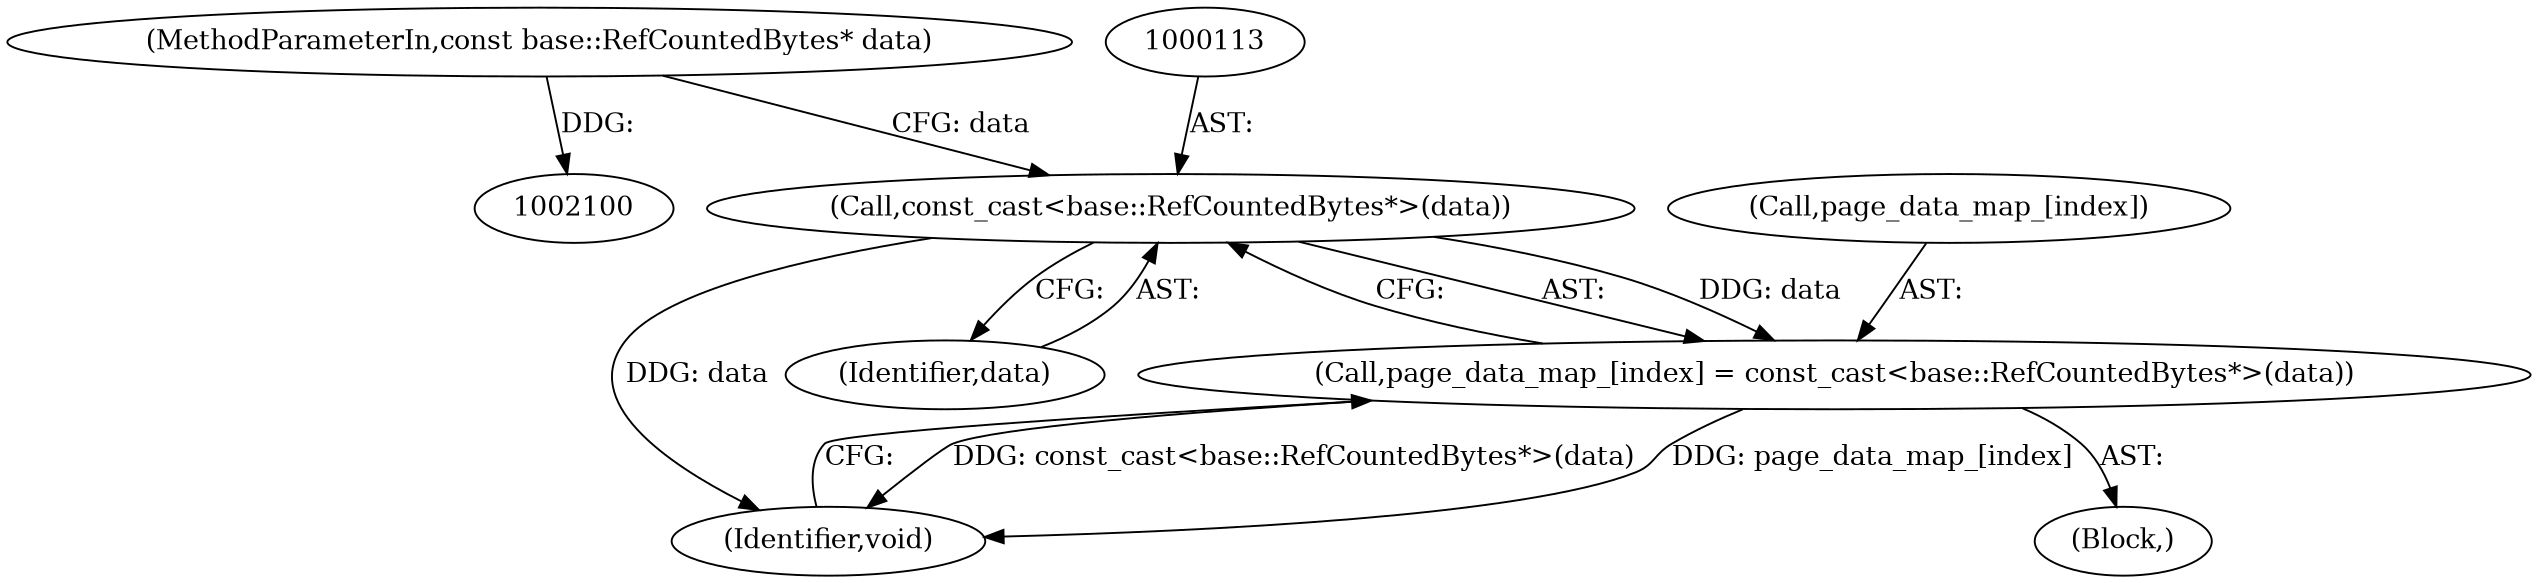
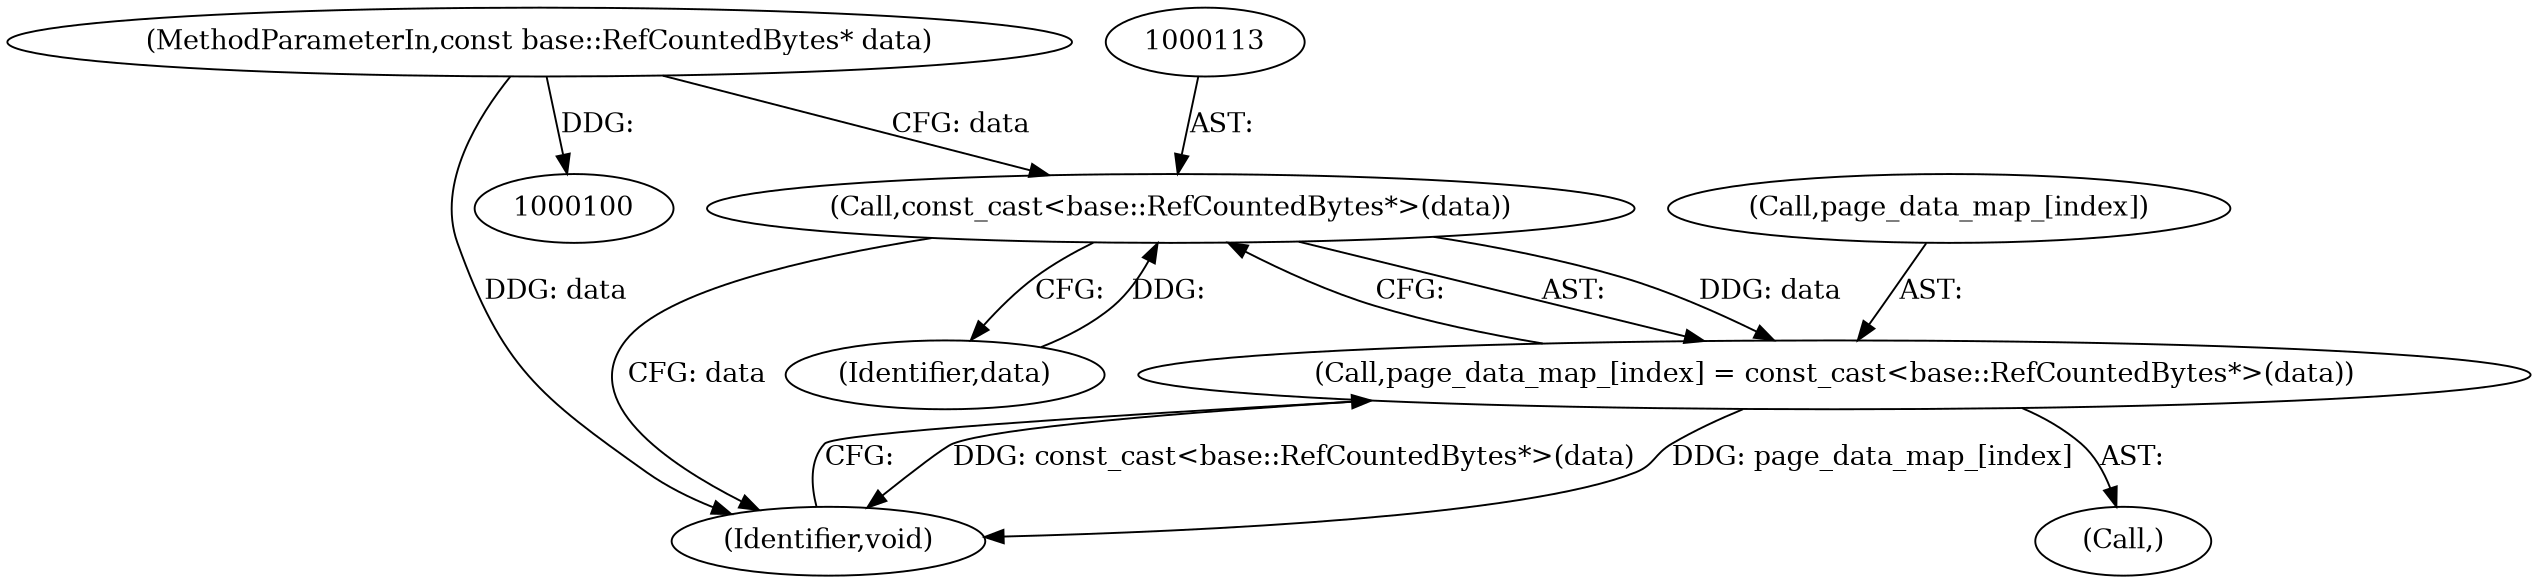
node "1002100": label "1002100" -> "1000100"
edge "(Identifier,data)" -> "(Call,const_cast<base::RefCountedBytes*>(data))": label "AST: " -> "DDG: "
edge "(MethodParameterIn,const base::RefCountedBytes* data)" -> "(Identifier,void)": added, label "DDG: data"
edge "(Call,const_cast<base::RefCountedBytes*>(data))" -> "(Identifier,void)": label "DDG: data" -> "CFG: data"
node "(Block,)": label "(Block,)" -> "(Call,)"
